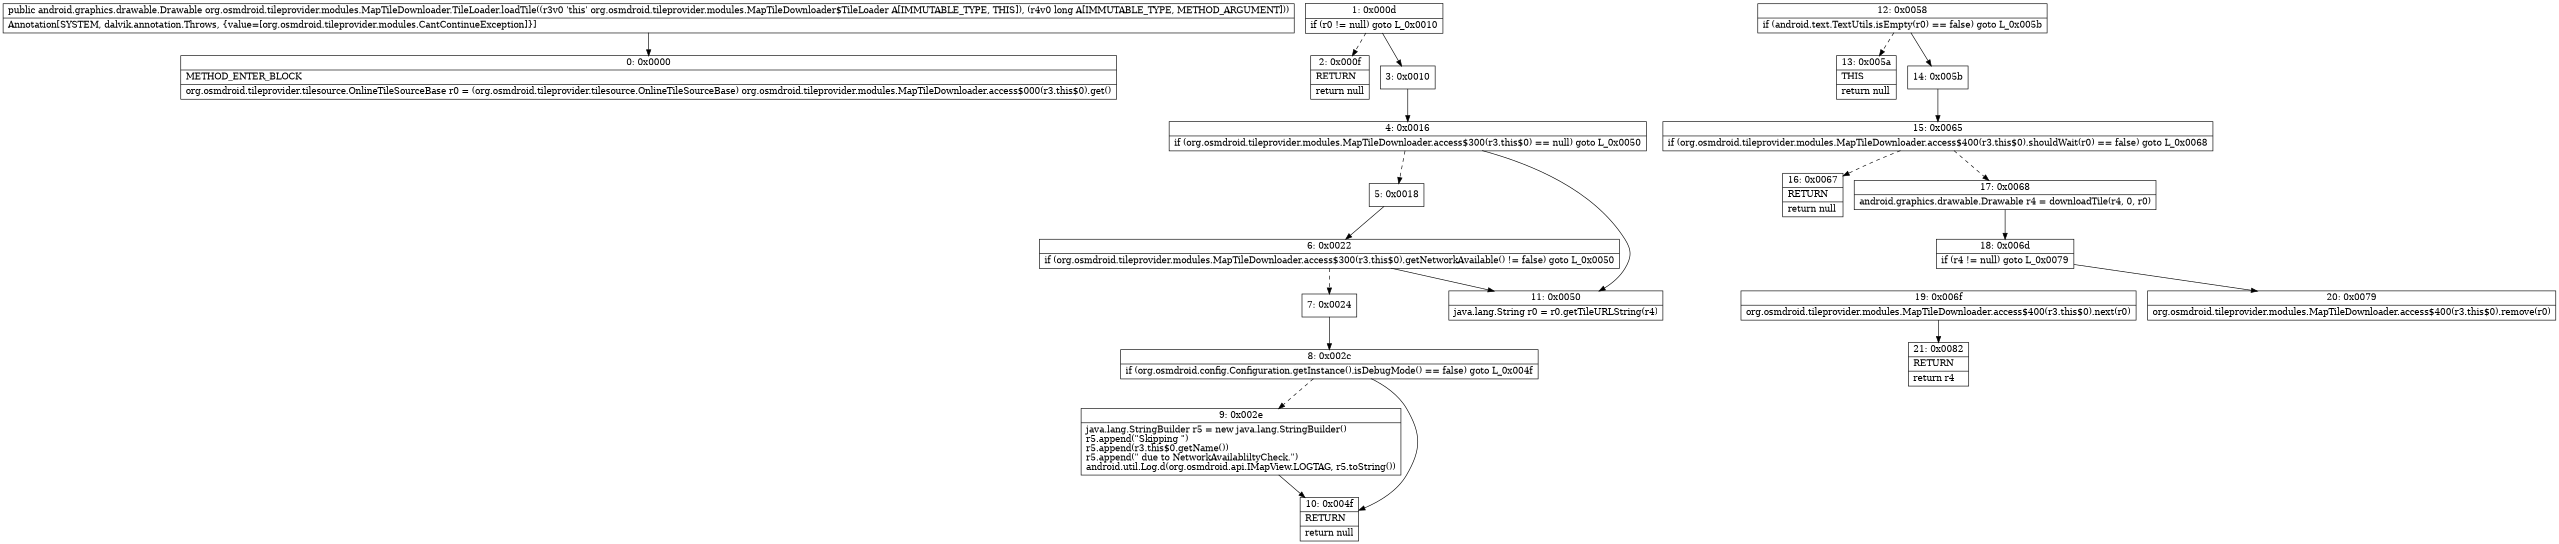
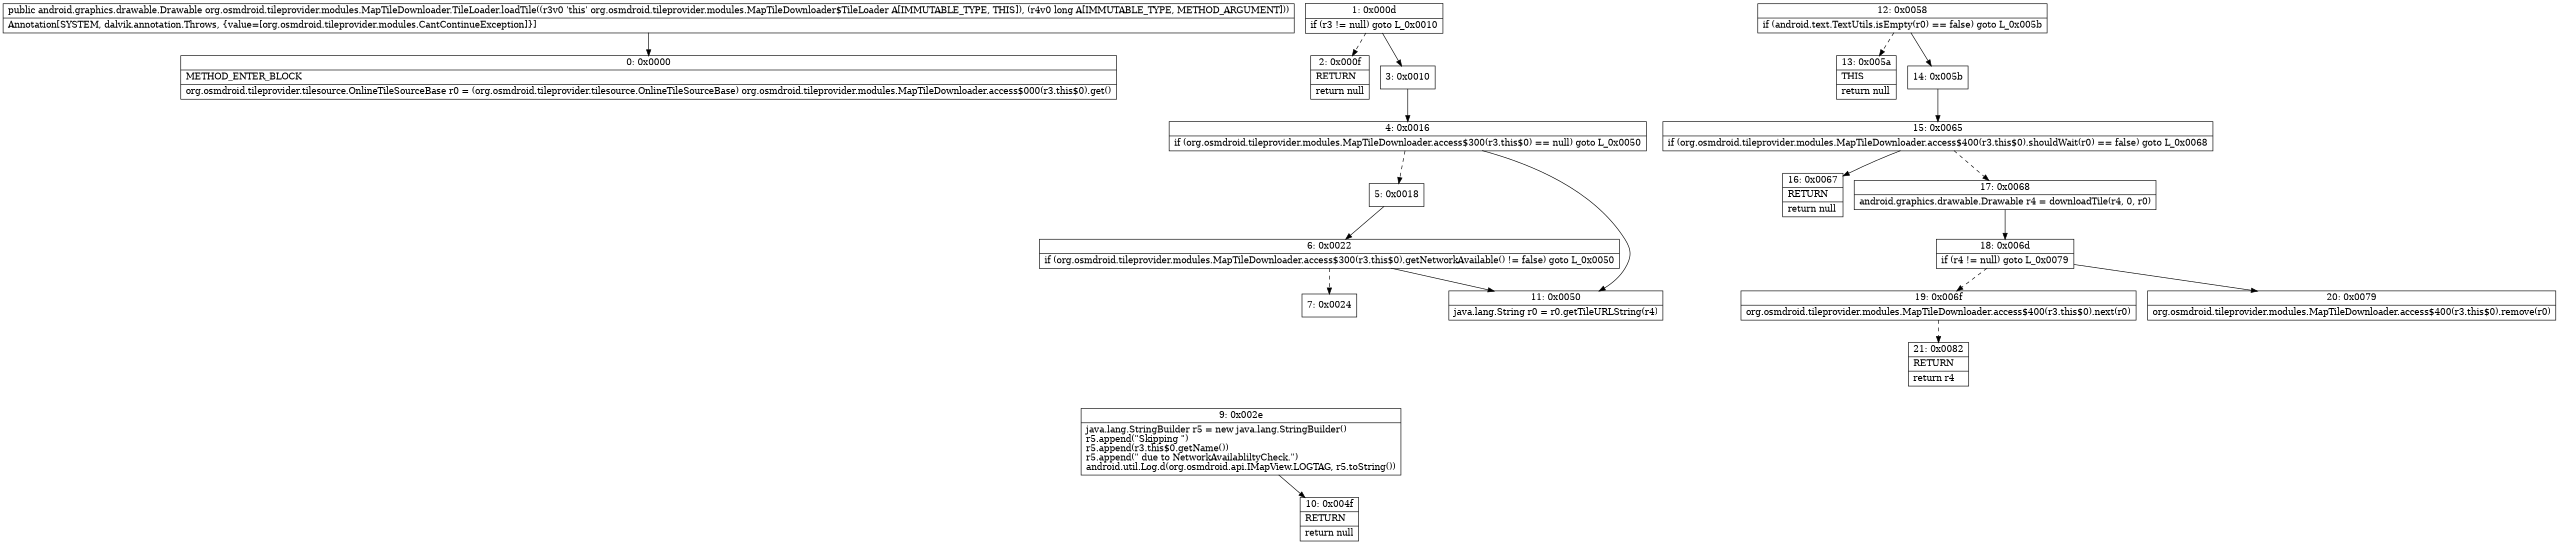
node "1: 0x000d": text "if (r0 != null) goto L_0x0010" -> "if (r3 != null) goto L_0x0010"
edge "15: 0x0065" -> "16: 0x0067": style dashed -> solid
edge "18: 0x006d" -> "19: 0x006f": added
edge "19: 0x006f" -> "21: 0x0082": style solid -> dashed
node "8: 0x002c": removed
